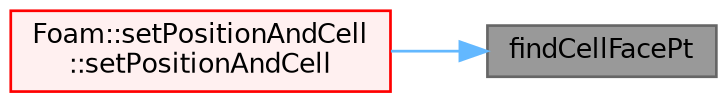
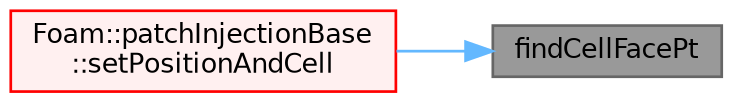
node "Foam::setPositionAndCell ::setPositionAndCell": label "Foam::setPositionAndCell ::setPositionAndCell" -> "Foam::patchInjectionBase ::setPositionAndCell"
